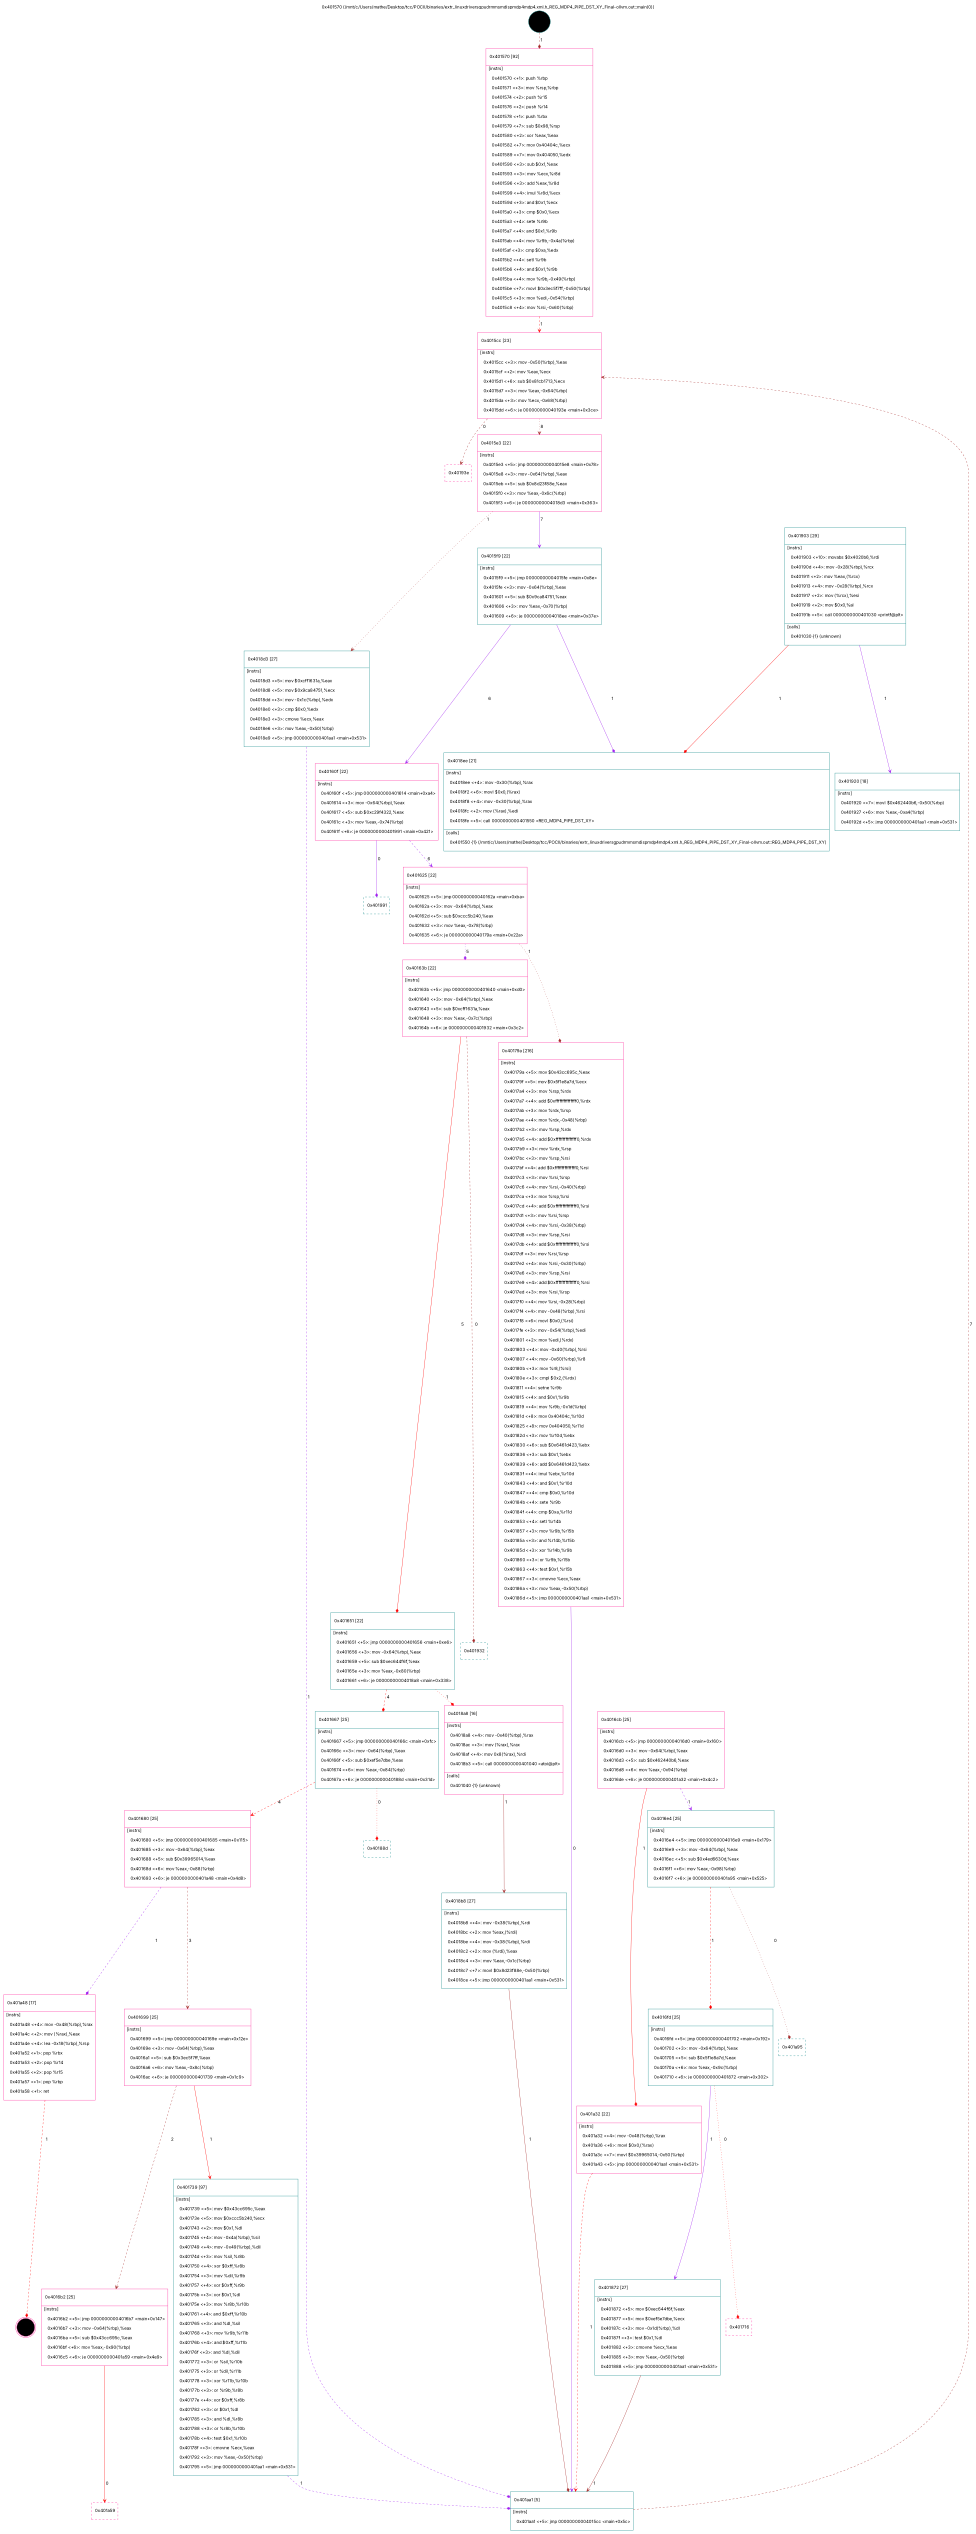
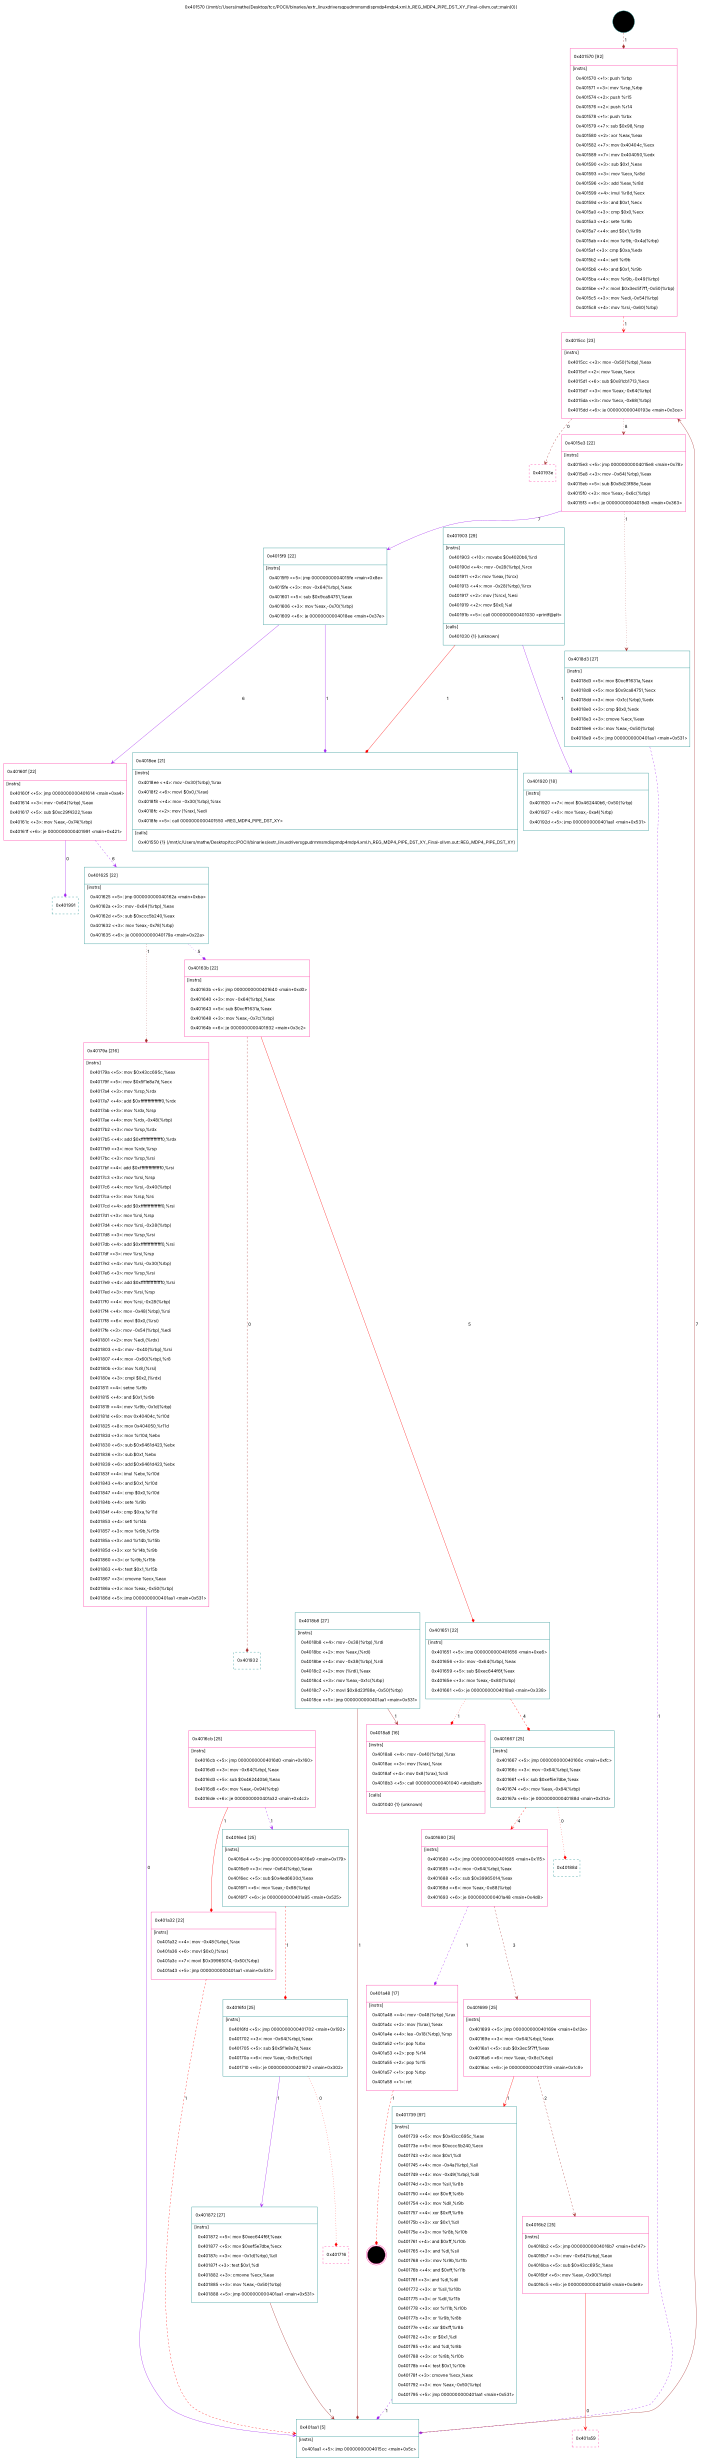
node "0x401625 [22]": color deeppink -> teal
edge "0x401aa1 [5]" -> "0x4015cc [23]": style dashed -> solid
edge "0x4018a8 [16]" -> "0x4018b8 [27]": reversed
node "0x401a95": removed
